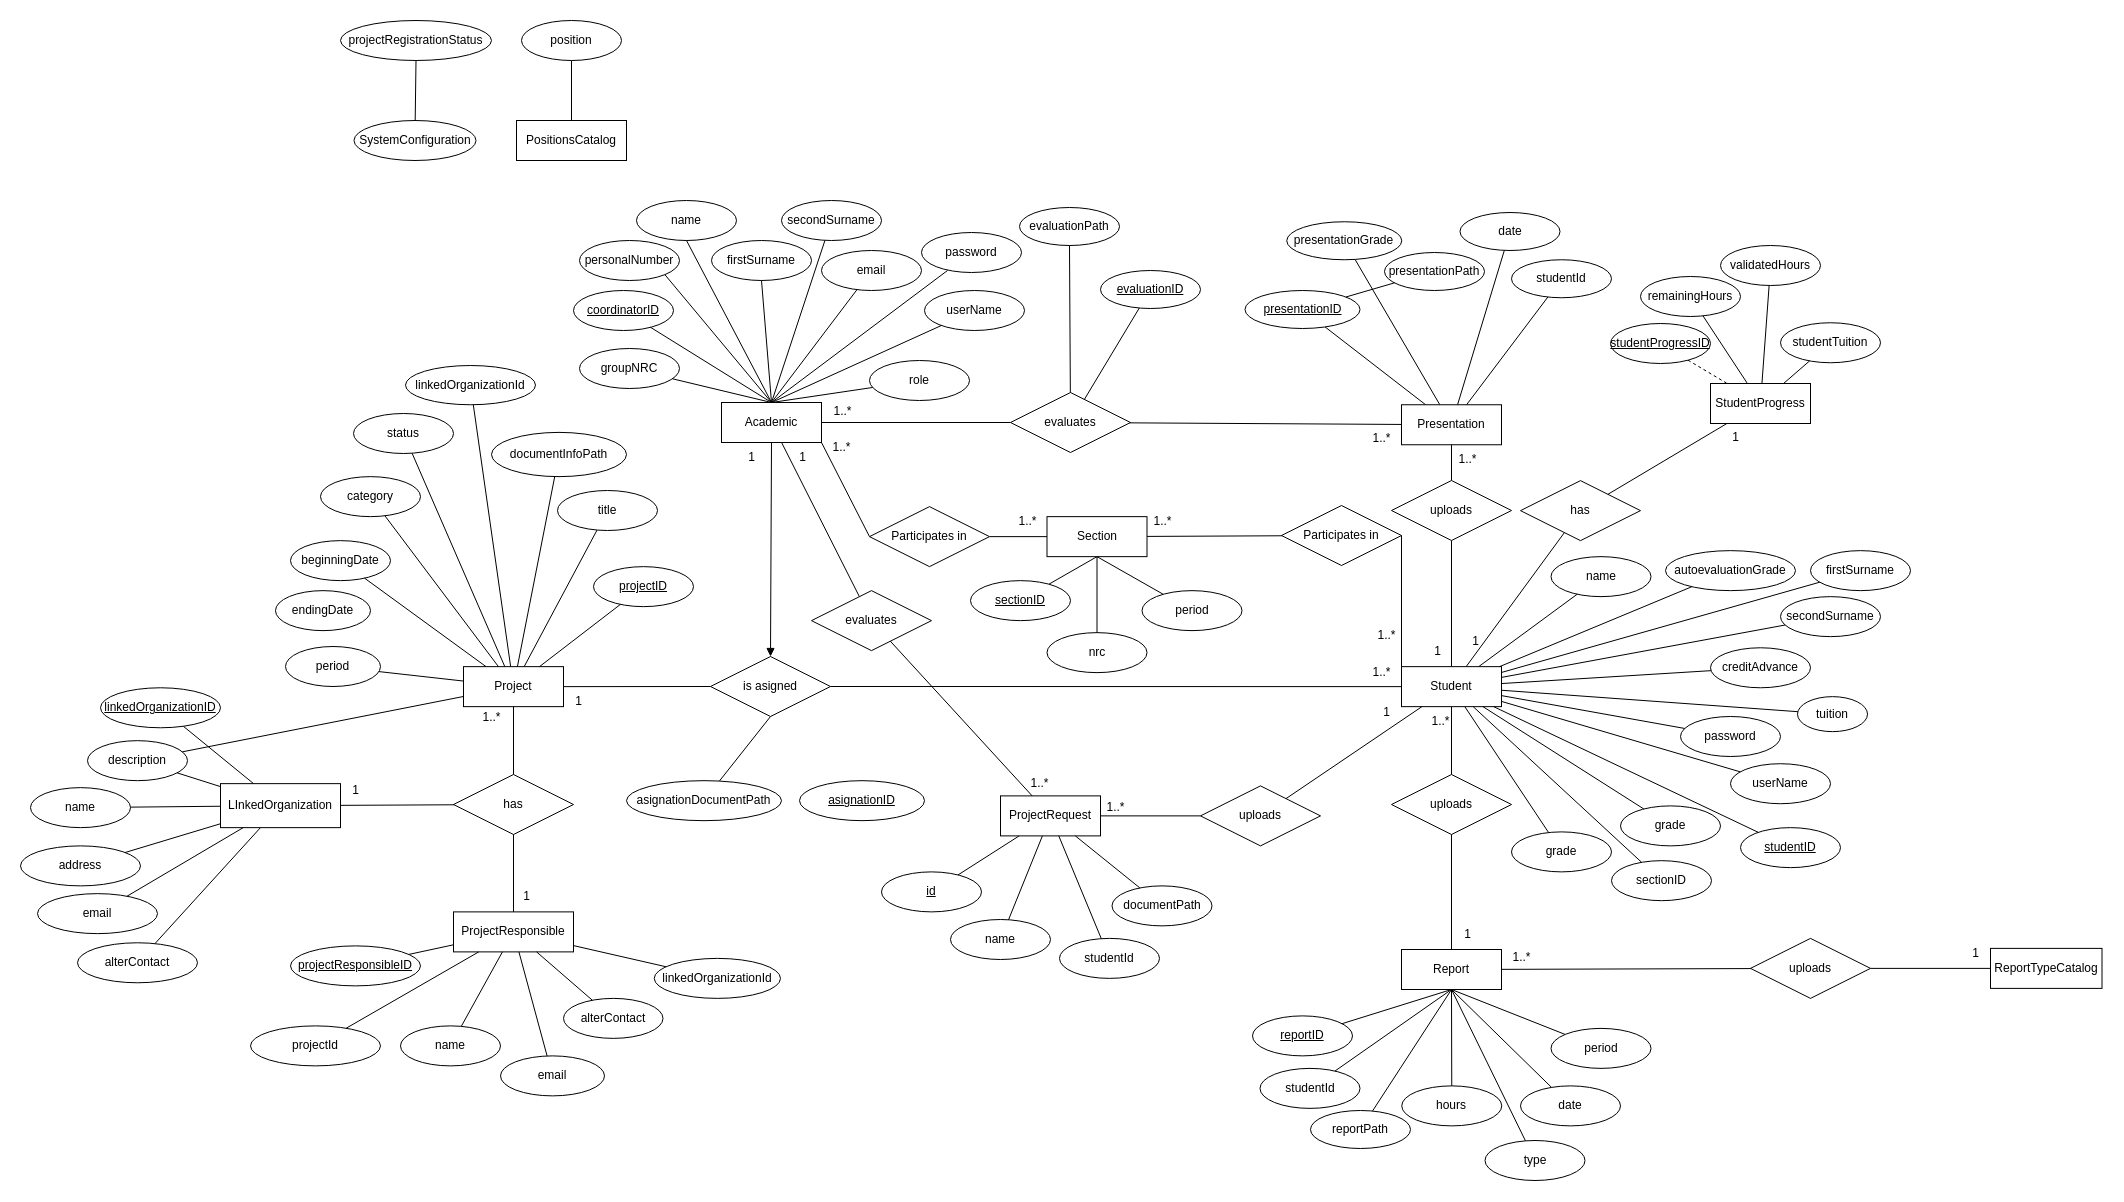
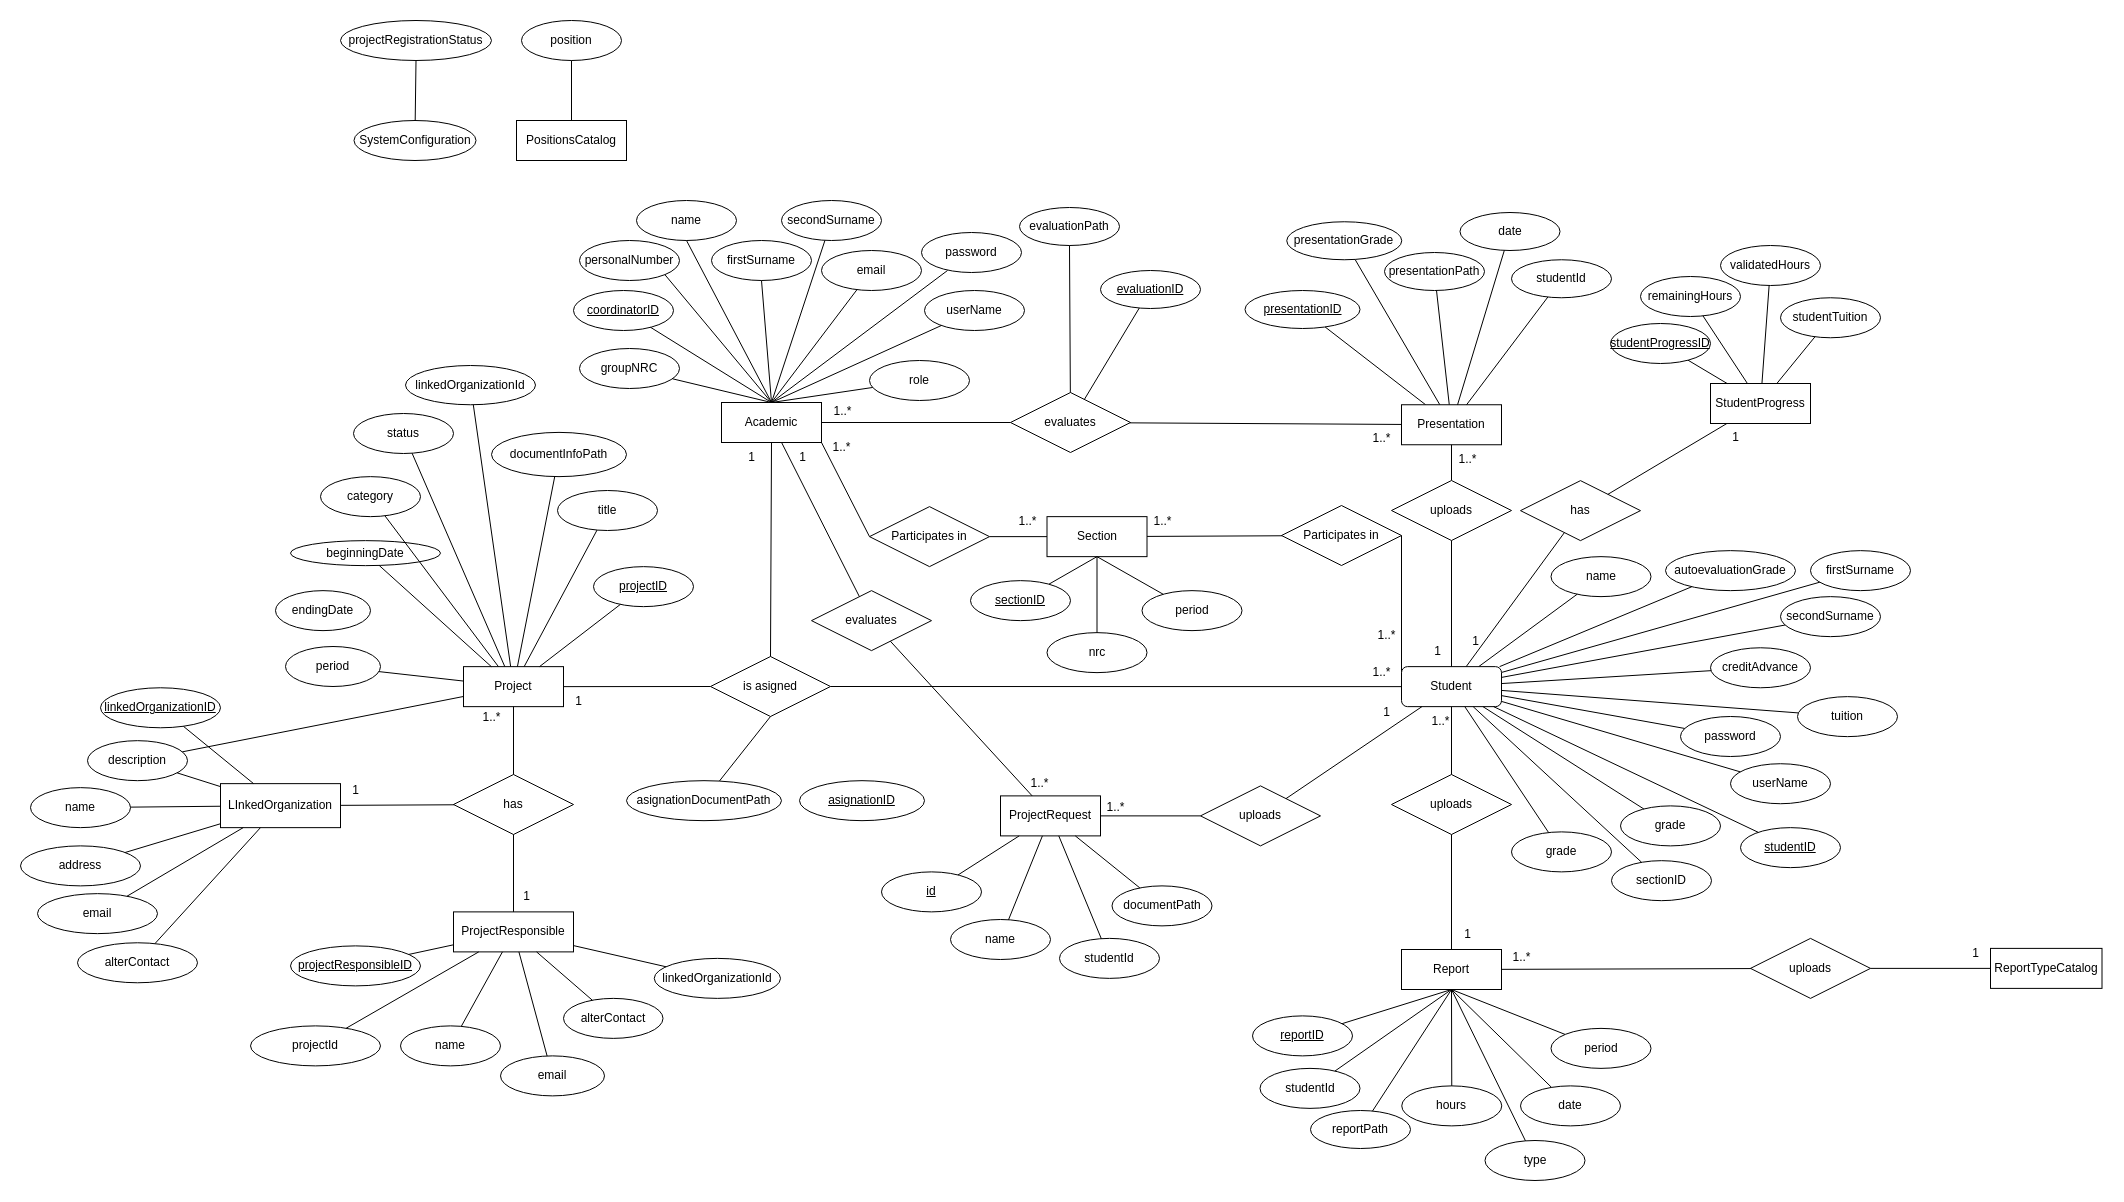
edge "presentationPath" -- "presentationID": now "presentationPath" -- "Presentation"
node "studentTuition": moved (1831, 343) -> (1831, 318)
edge "studentProgressID" -- "StudentProgress": style dashed -> solid
node "beginningDate": size 100x40 -> 150x25
edge "Academic" -> "is asigned": arrowhead block -> none
node "Student": shape rectangle -> rounded rectangle
node "tuition": size 70x35 -> 100x40
